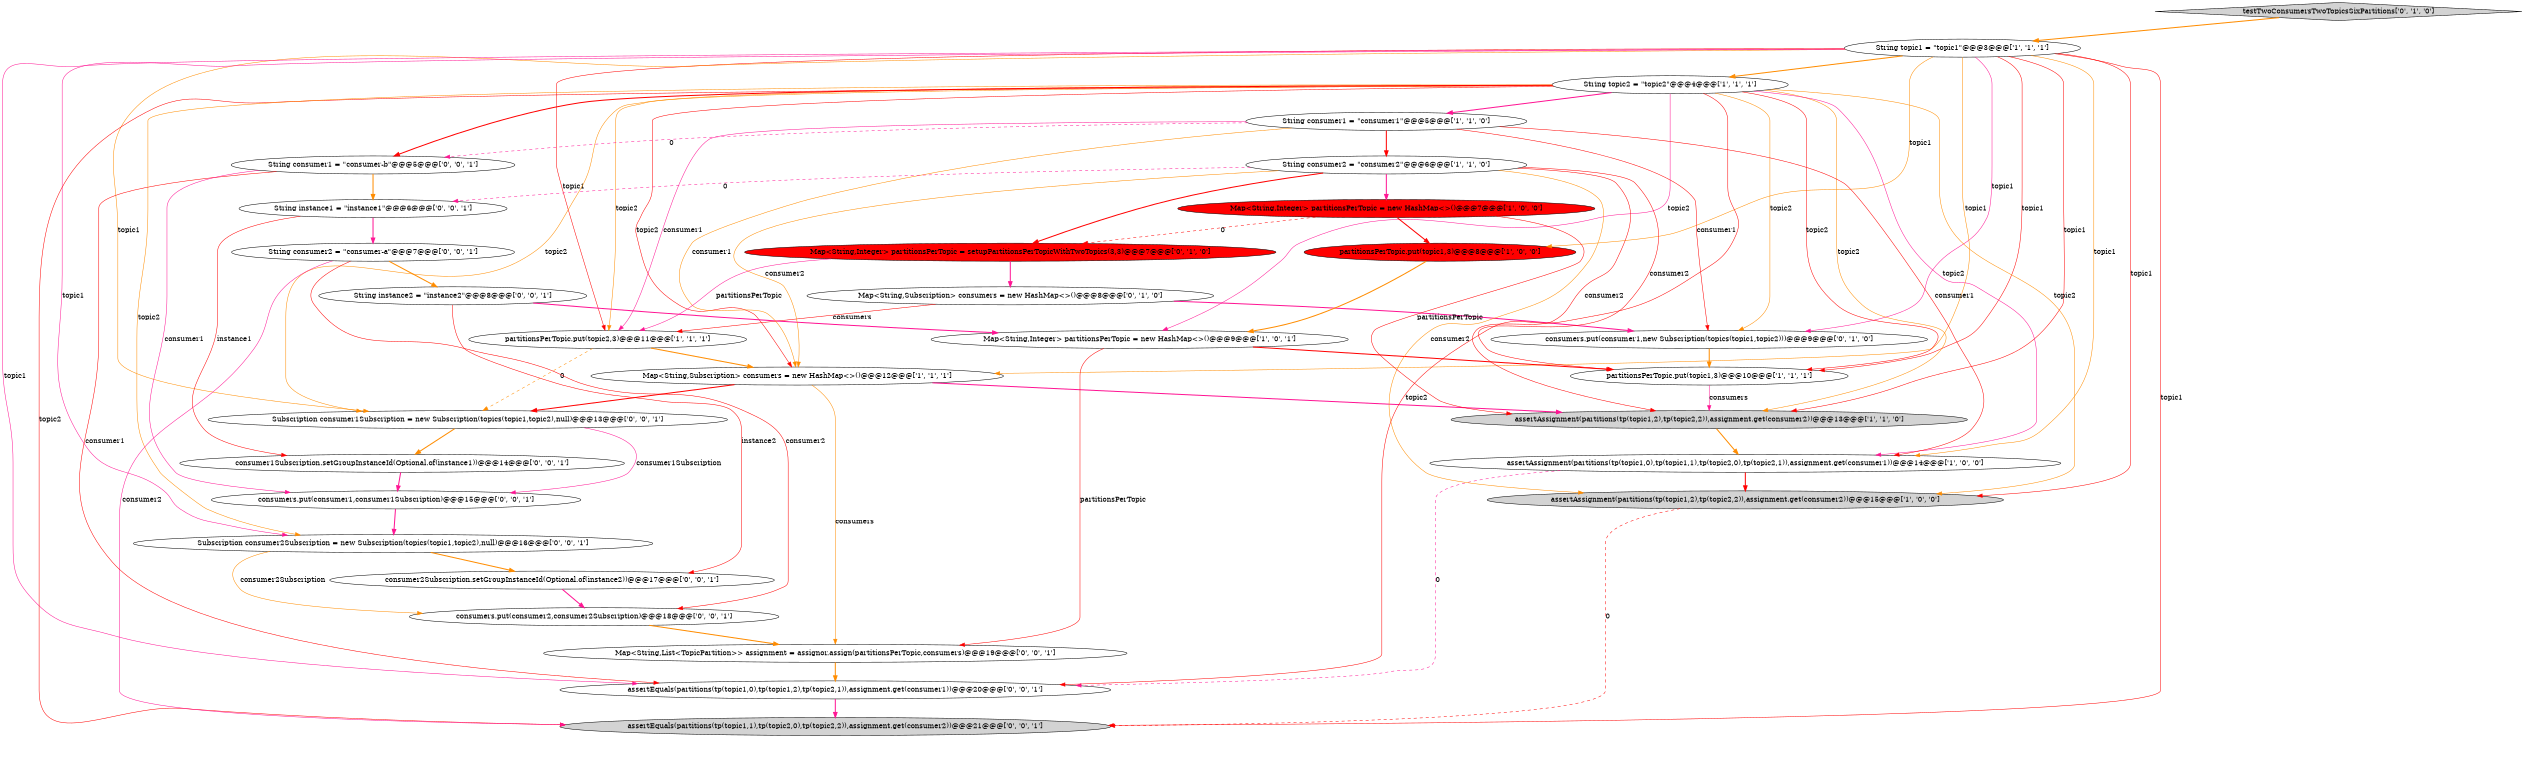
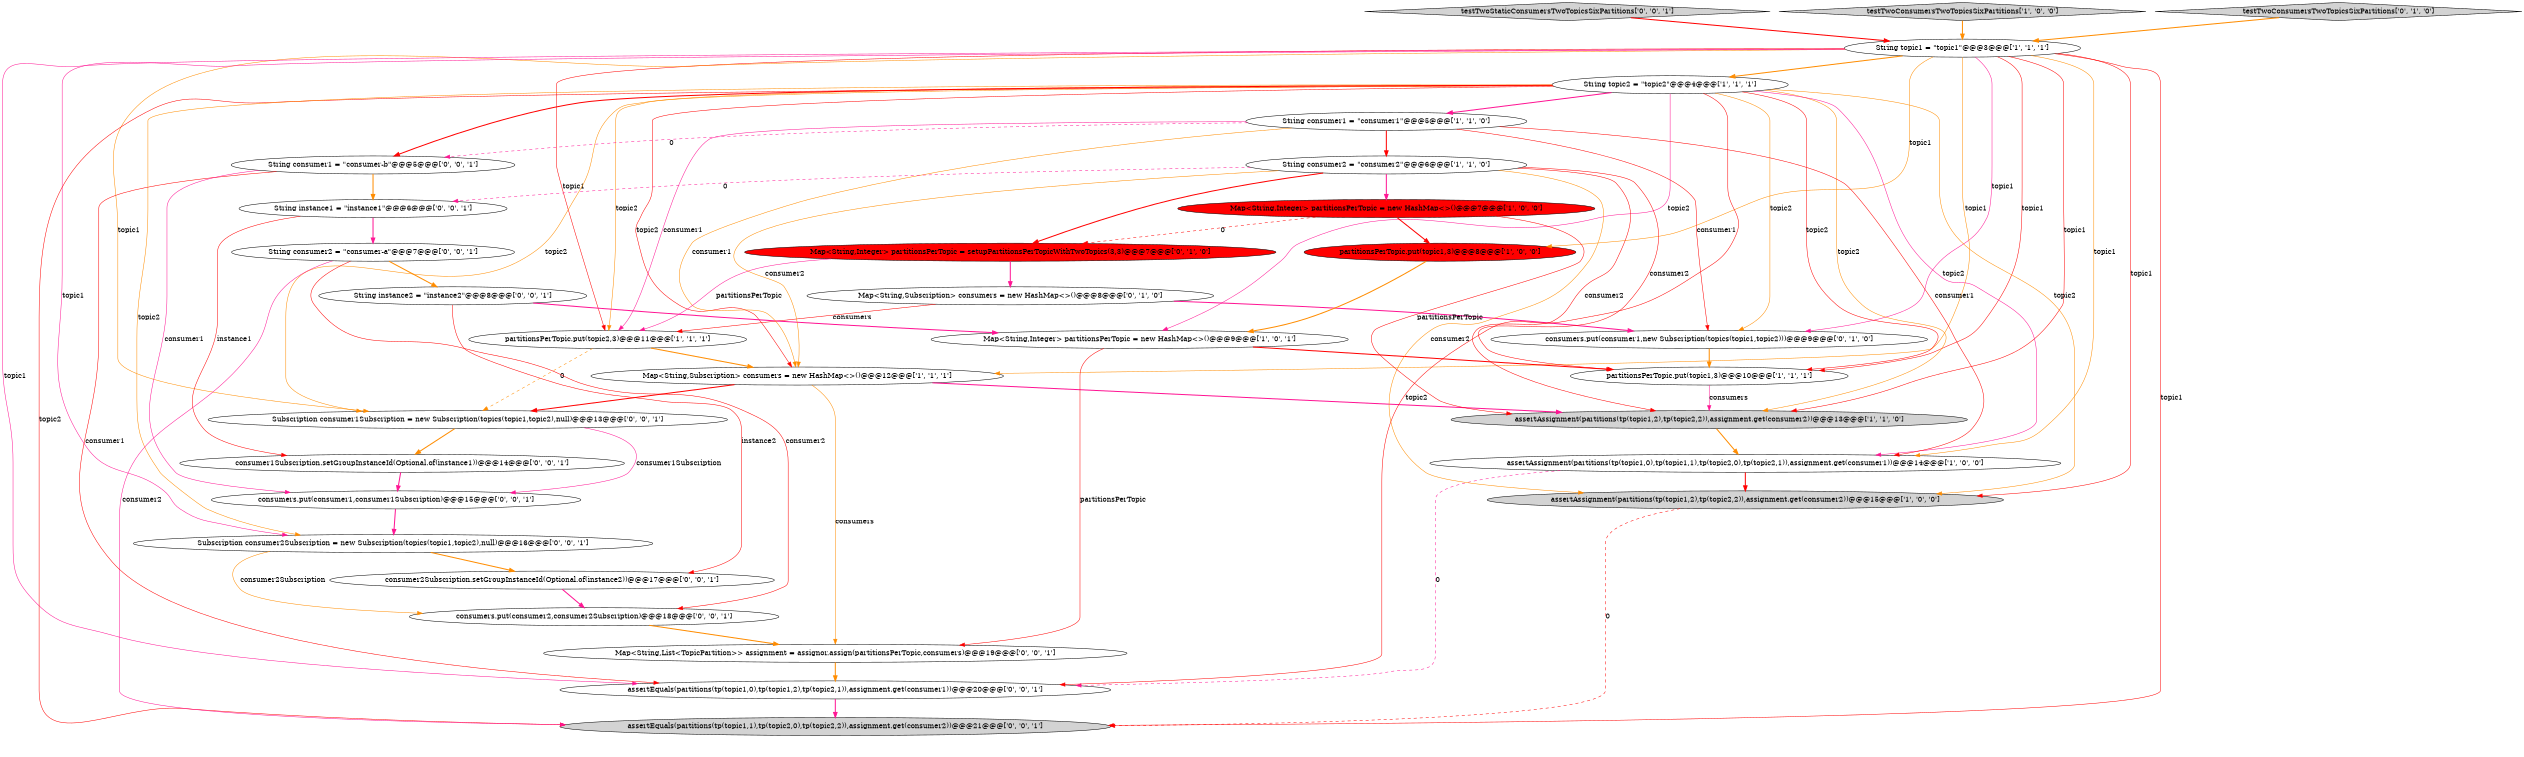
node "testTwoStaticConsumersTwoTopicsSixPartitions['0', '0', '1']": added
node "testTwoConsumersTwoTopicsSixPartitions['1', '0', '0']": added
